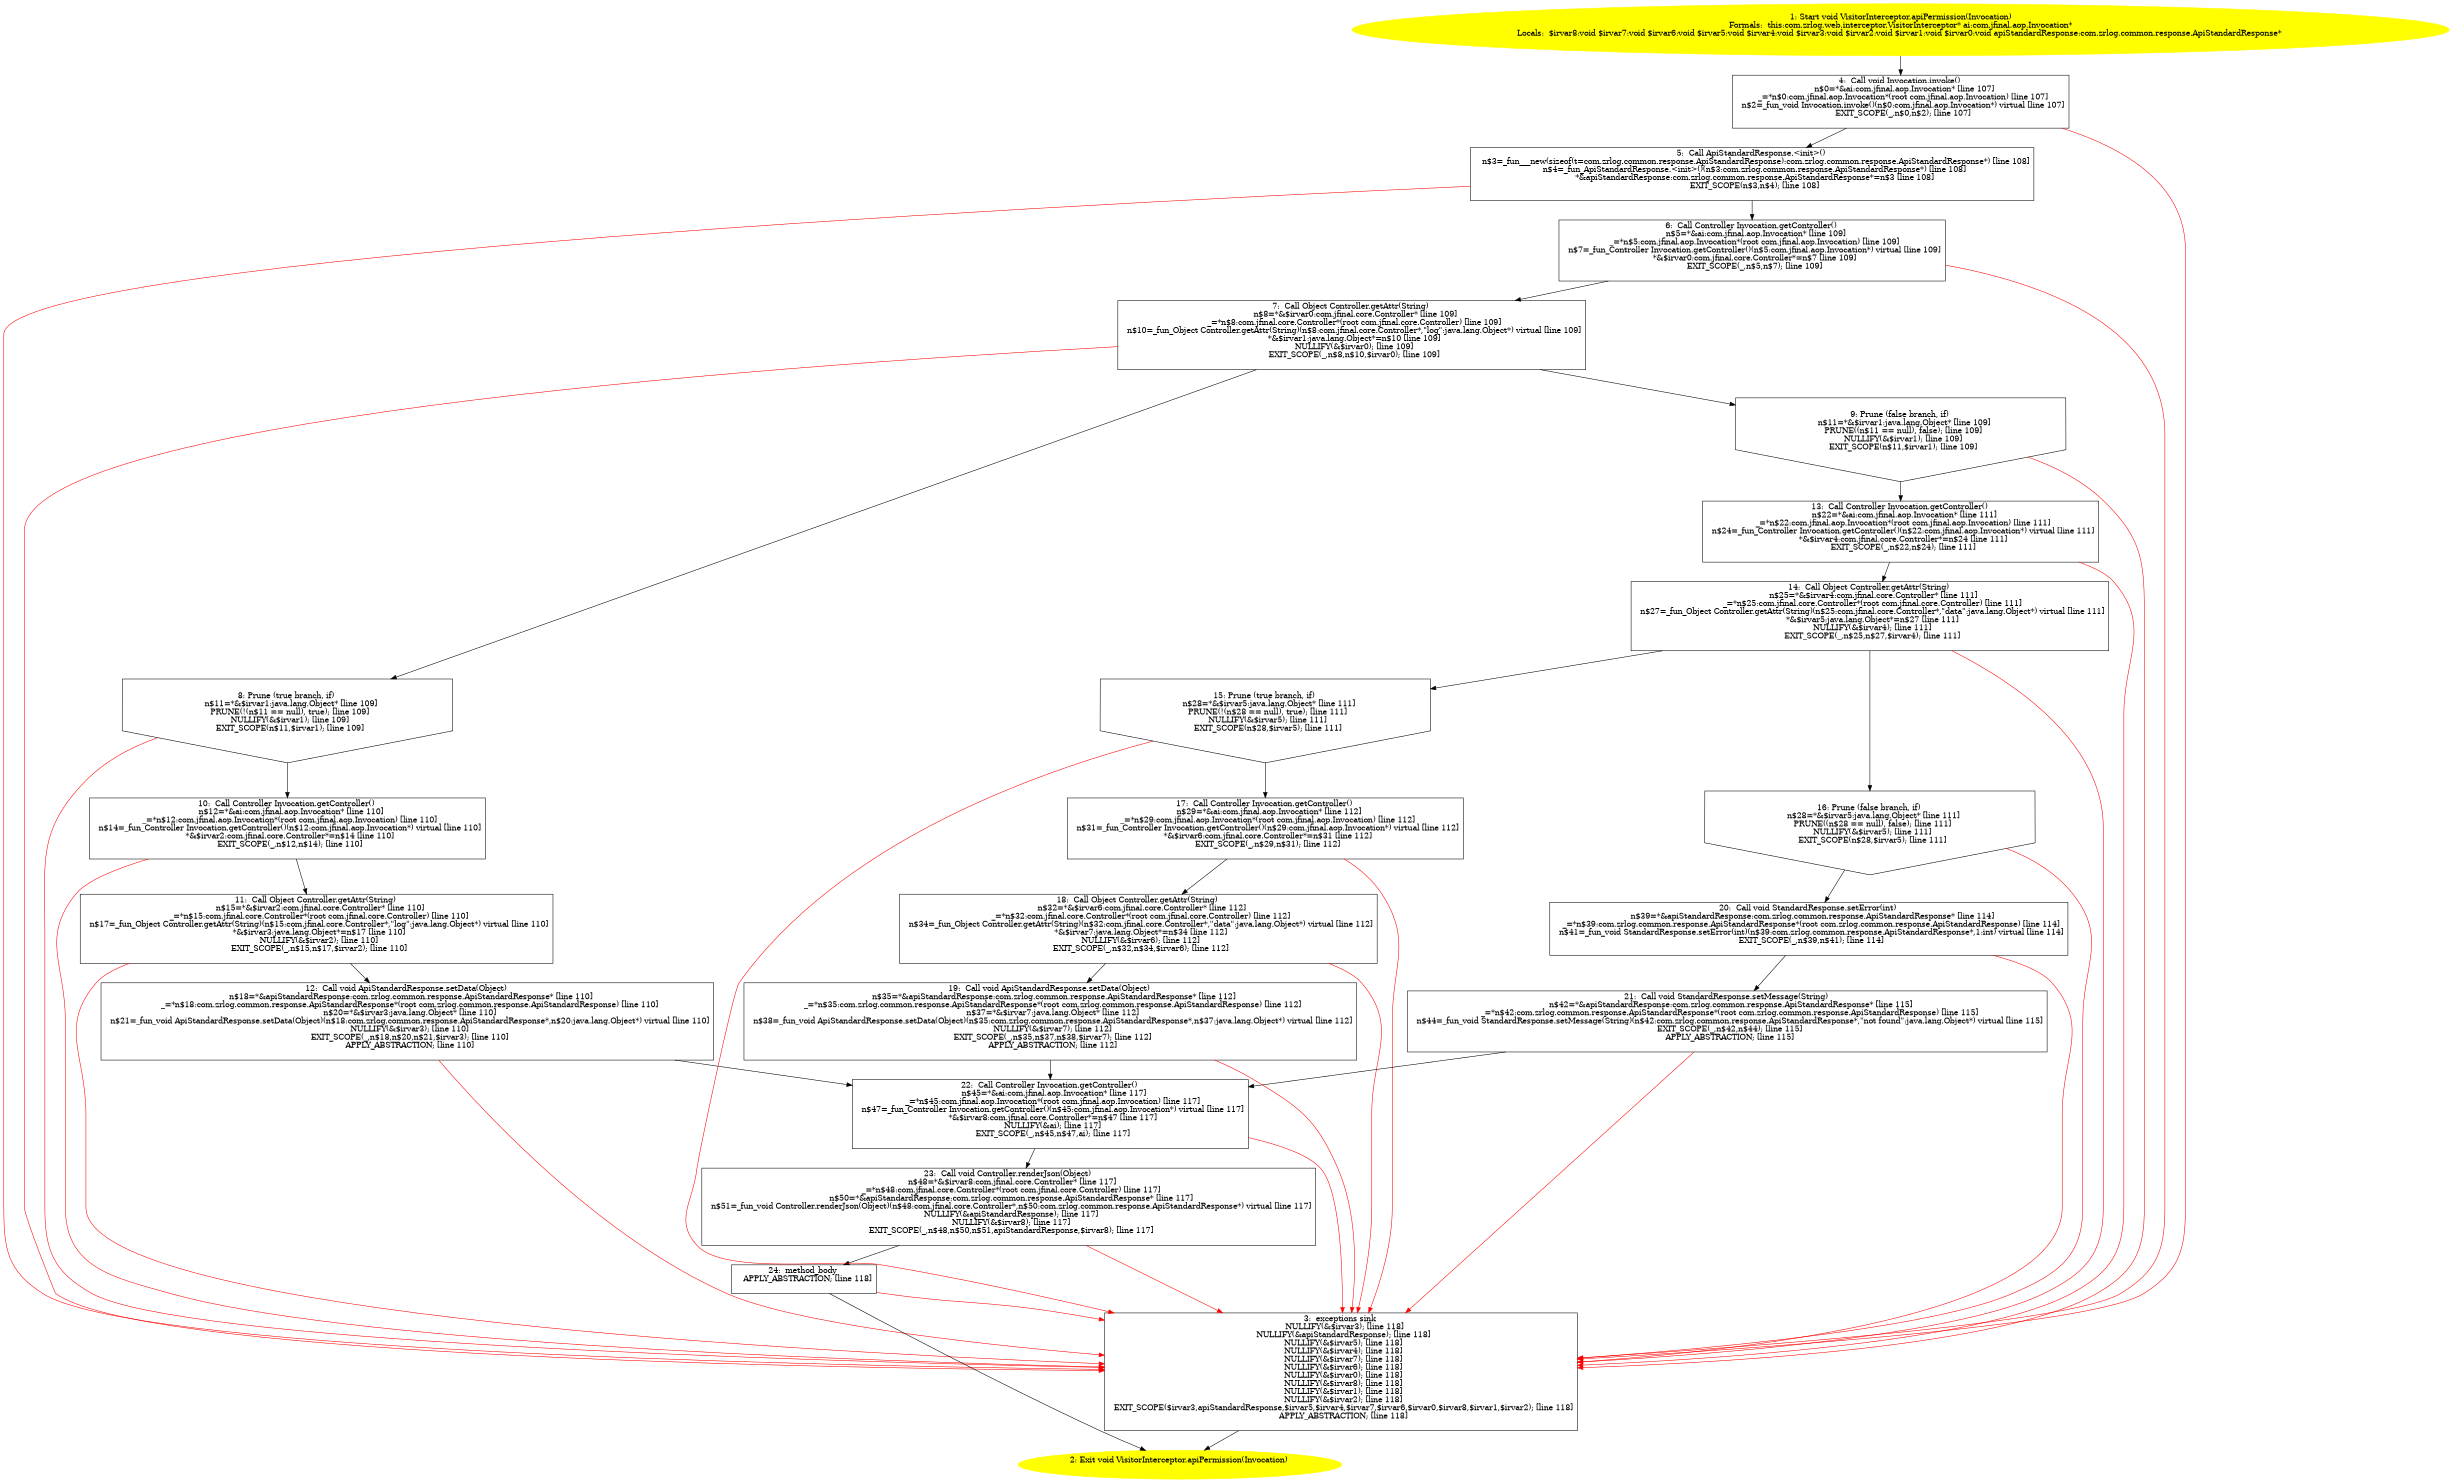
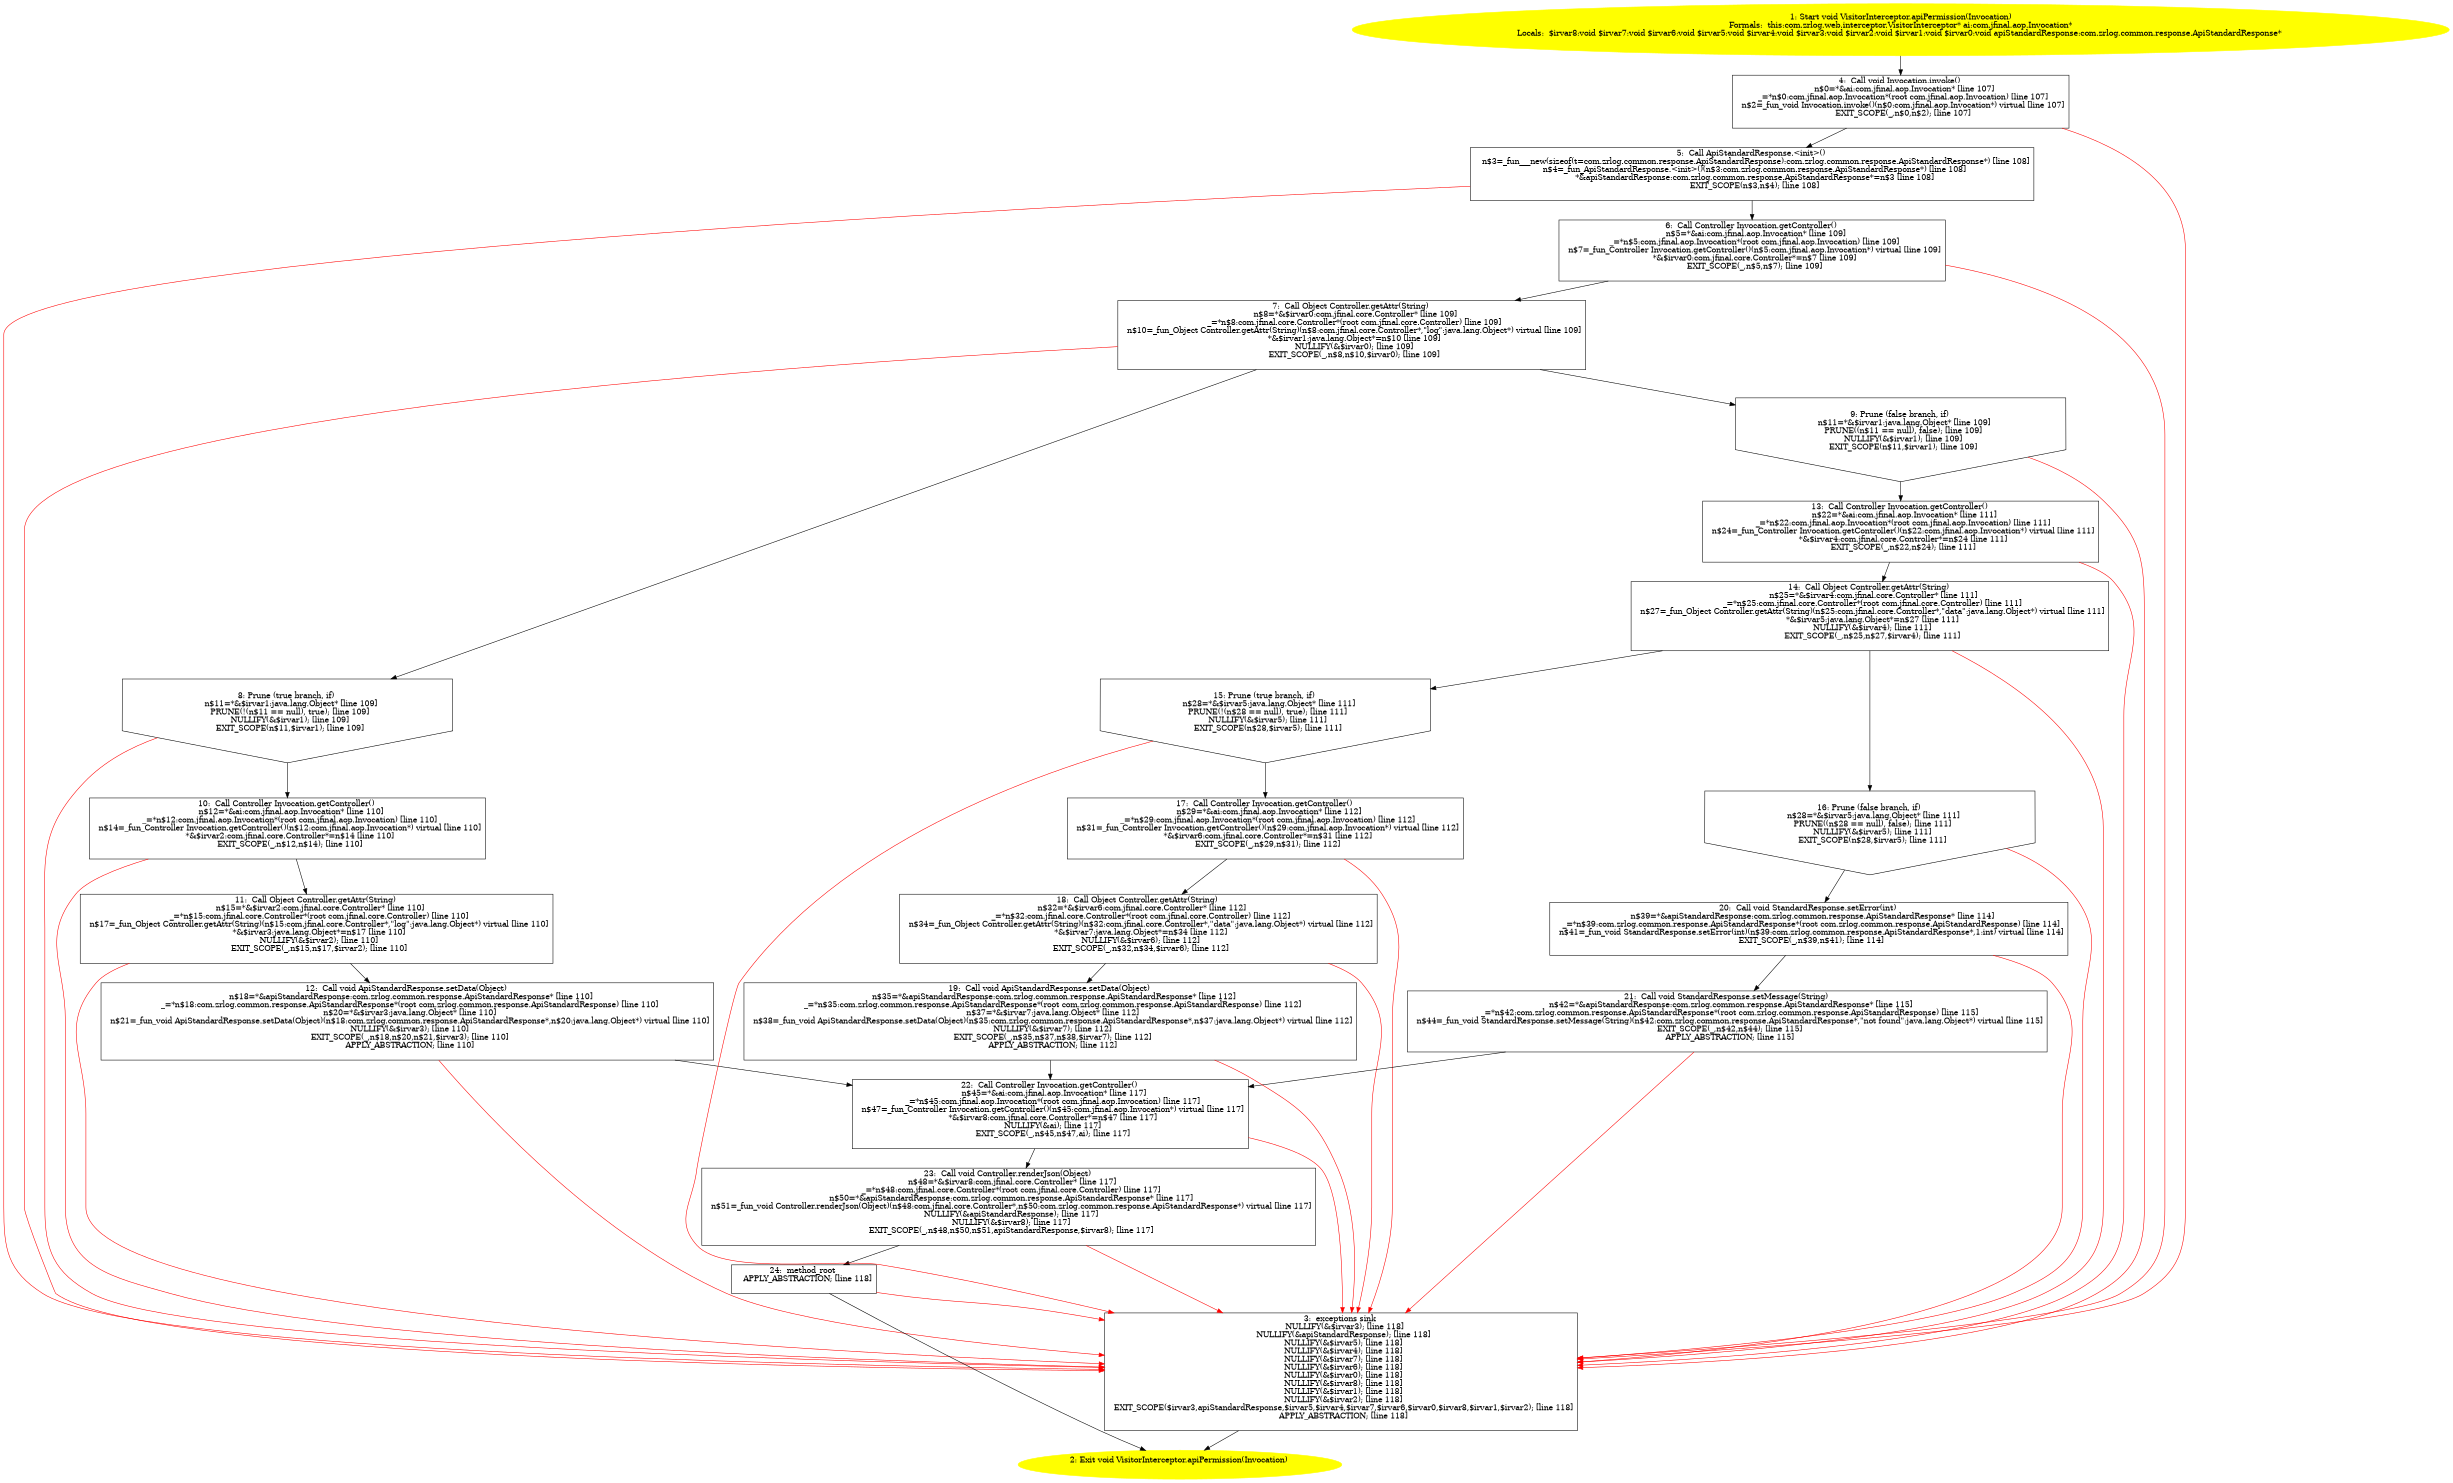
node "24:  method_body APPLY_ABSTRACTION; [line 118]": label "24:  method_body APPLY_ABSTRACTION; [line 118]" -> "24:  method_root APPLY_ABSTRACTION; [line 118]"
